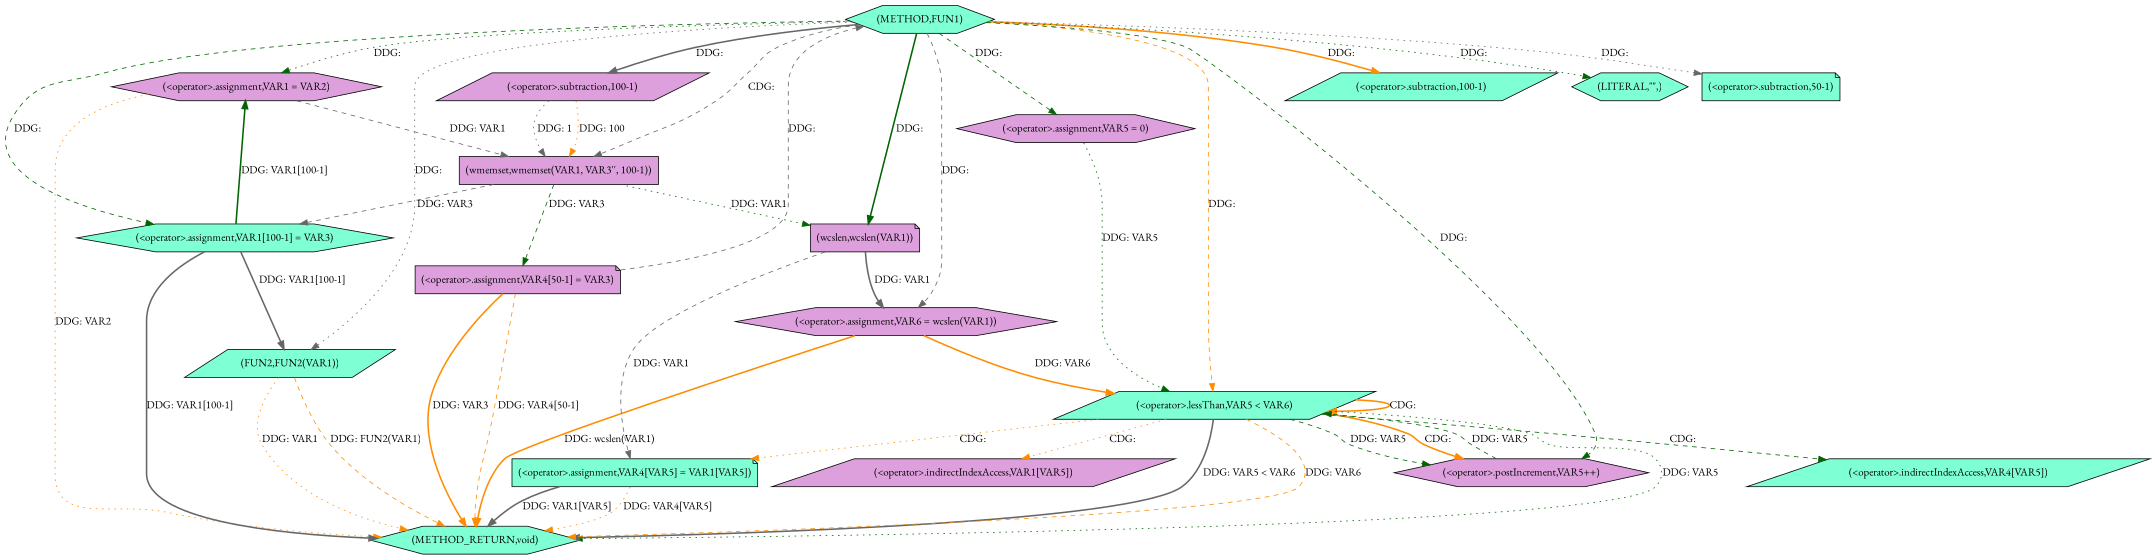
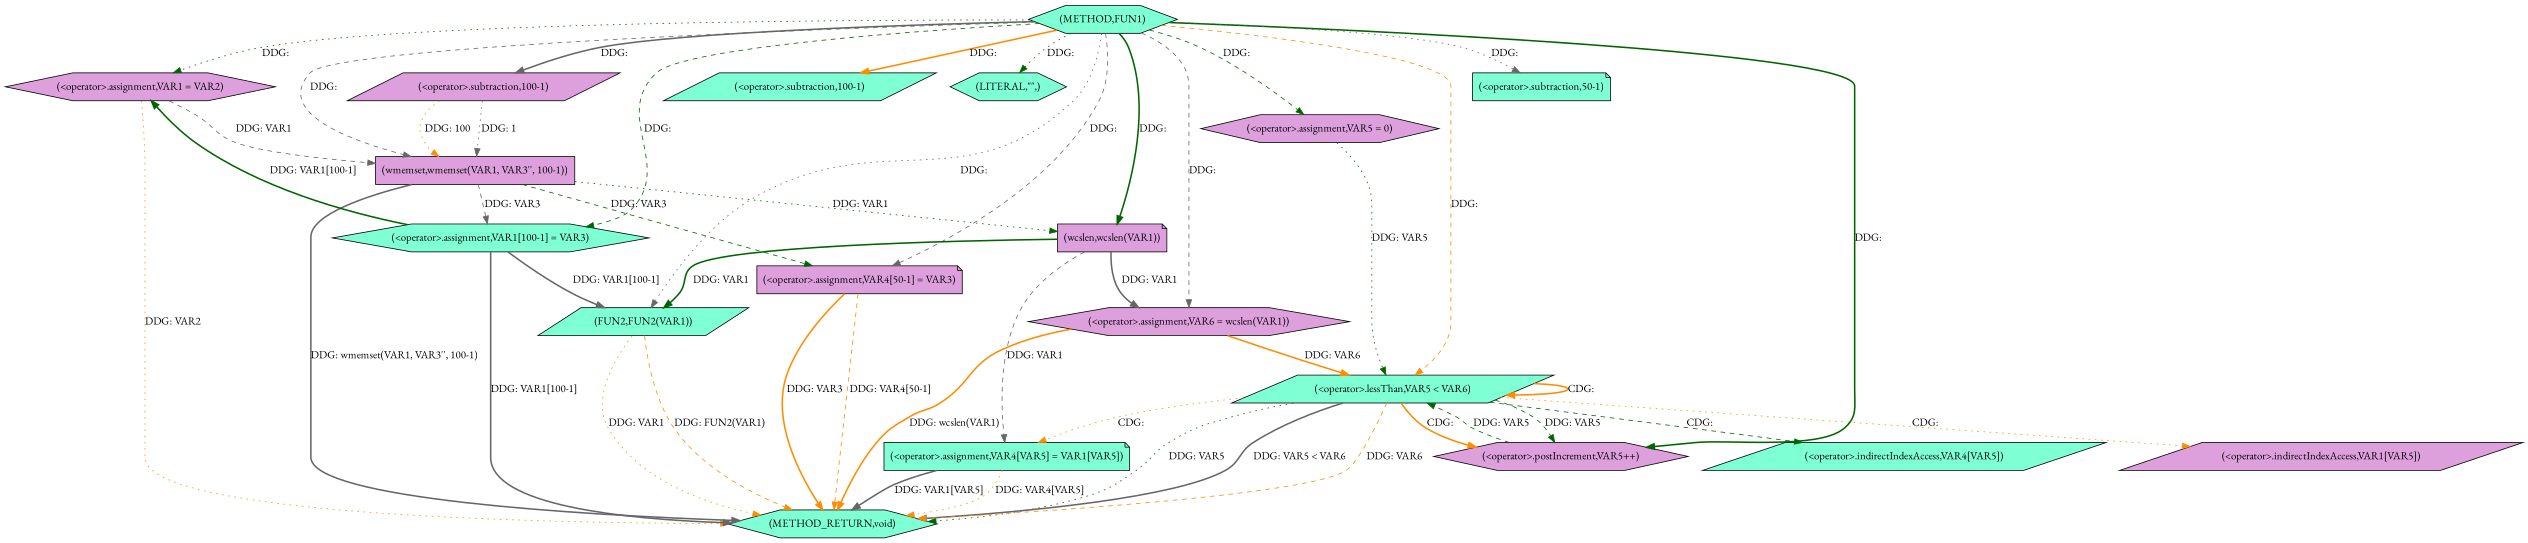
edge "(METHOD,FUN1)" -> "(wmemset,wmemset(VAR1, VAR3'', 100-1))": label "CDG: " -> "DDG: "
edge "(METHOD,FUN1)" -> "(<operator>.postIncrement,VAR5++)": style dashed -> bold
edge "(<operator>.assignment,VAR4[50-1] = VAR3)" -> "(METHOD,FUN1)": reversed
edge "(wcslen,wcslen(VAR1))" -> "(FUN2,FUN2(VAR1))": added, label "DDG: VAR1"
edge "(wmemset,wmemset(VAR1, VAR3'', 100-1))" -> "(METHOD_RETURN,void)": added, label "DDG: wmemset(VAR1, VAR3'', 100-1)"
